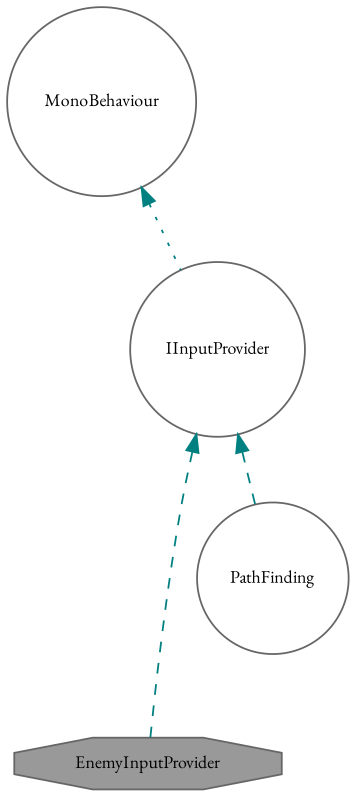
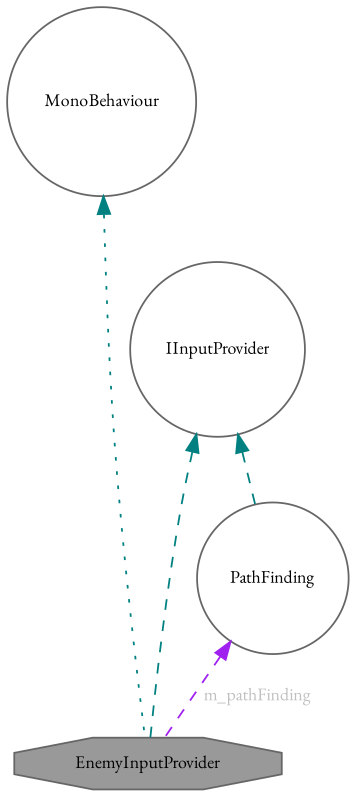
edge "IInputProvider" -> "MonoBehaviour": now "EnemyInputProvider" -> "MonoBehaviour"
edge "EnemyInputProvider" -> "PathFinding": added, label "m_pathFinding"
